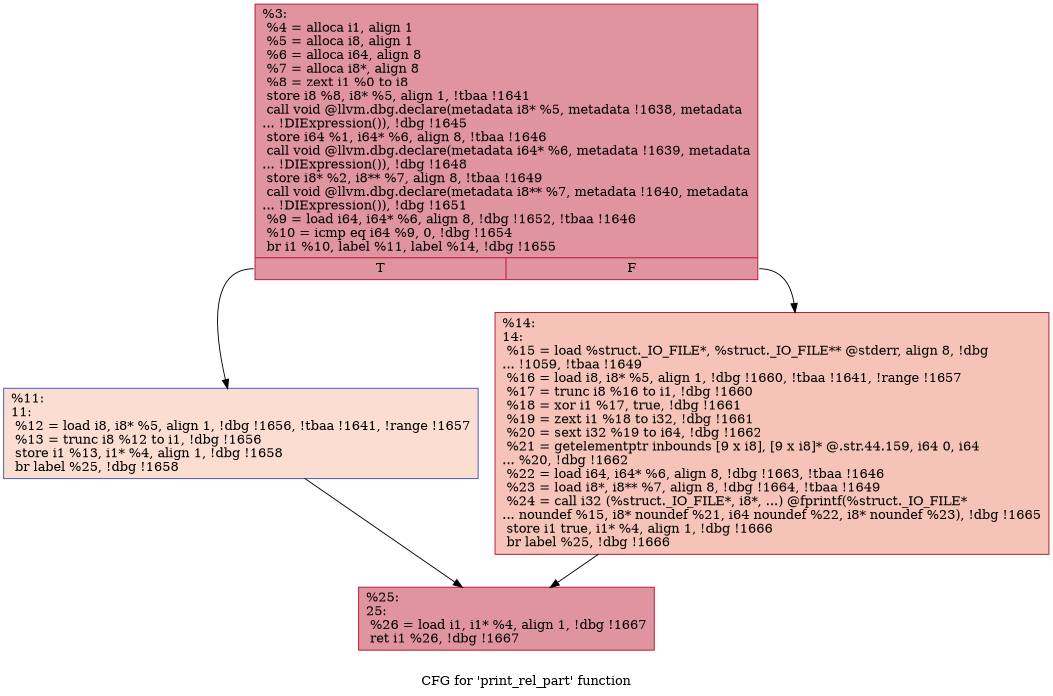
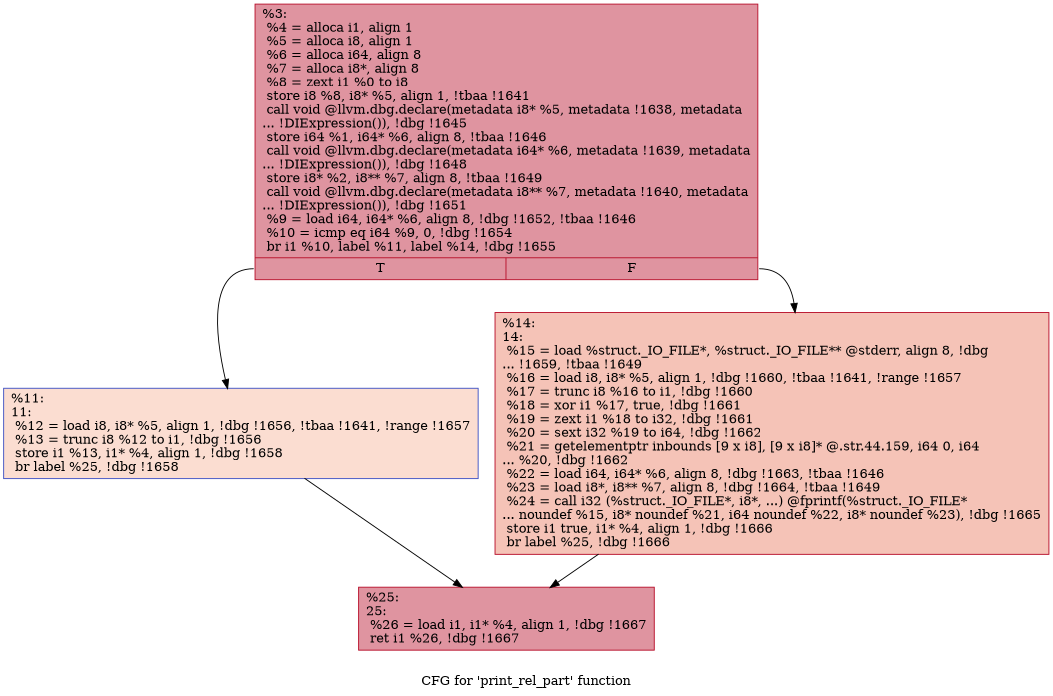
node "%14:": text "... !1059, !tbaa !1649" -> "... !1659, !tbaa !1649"
